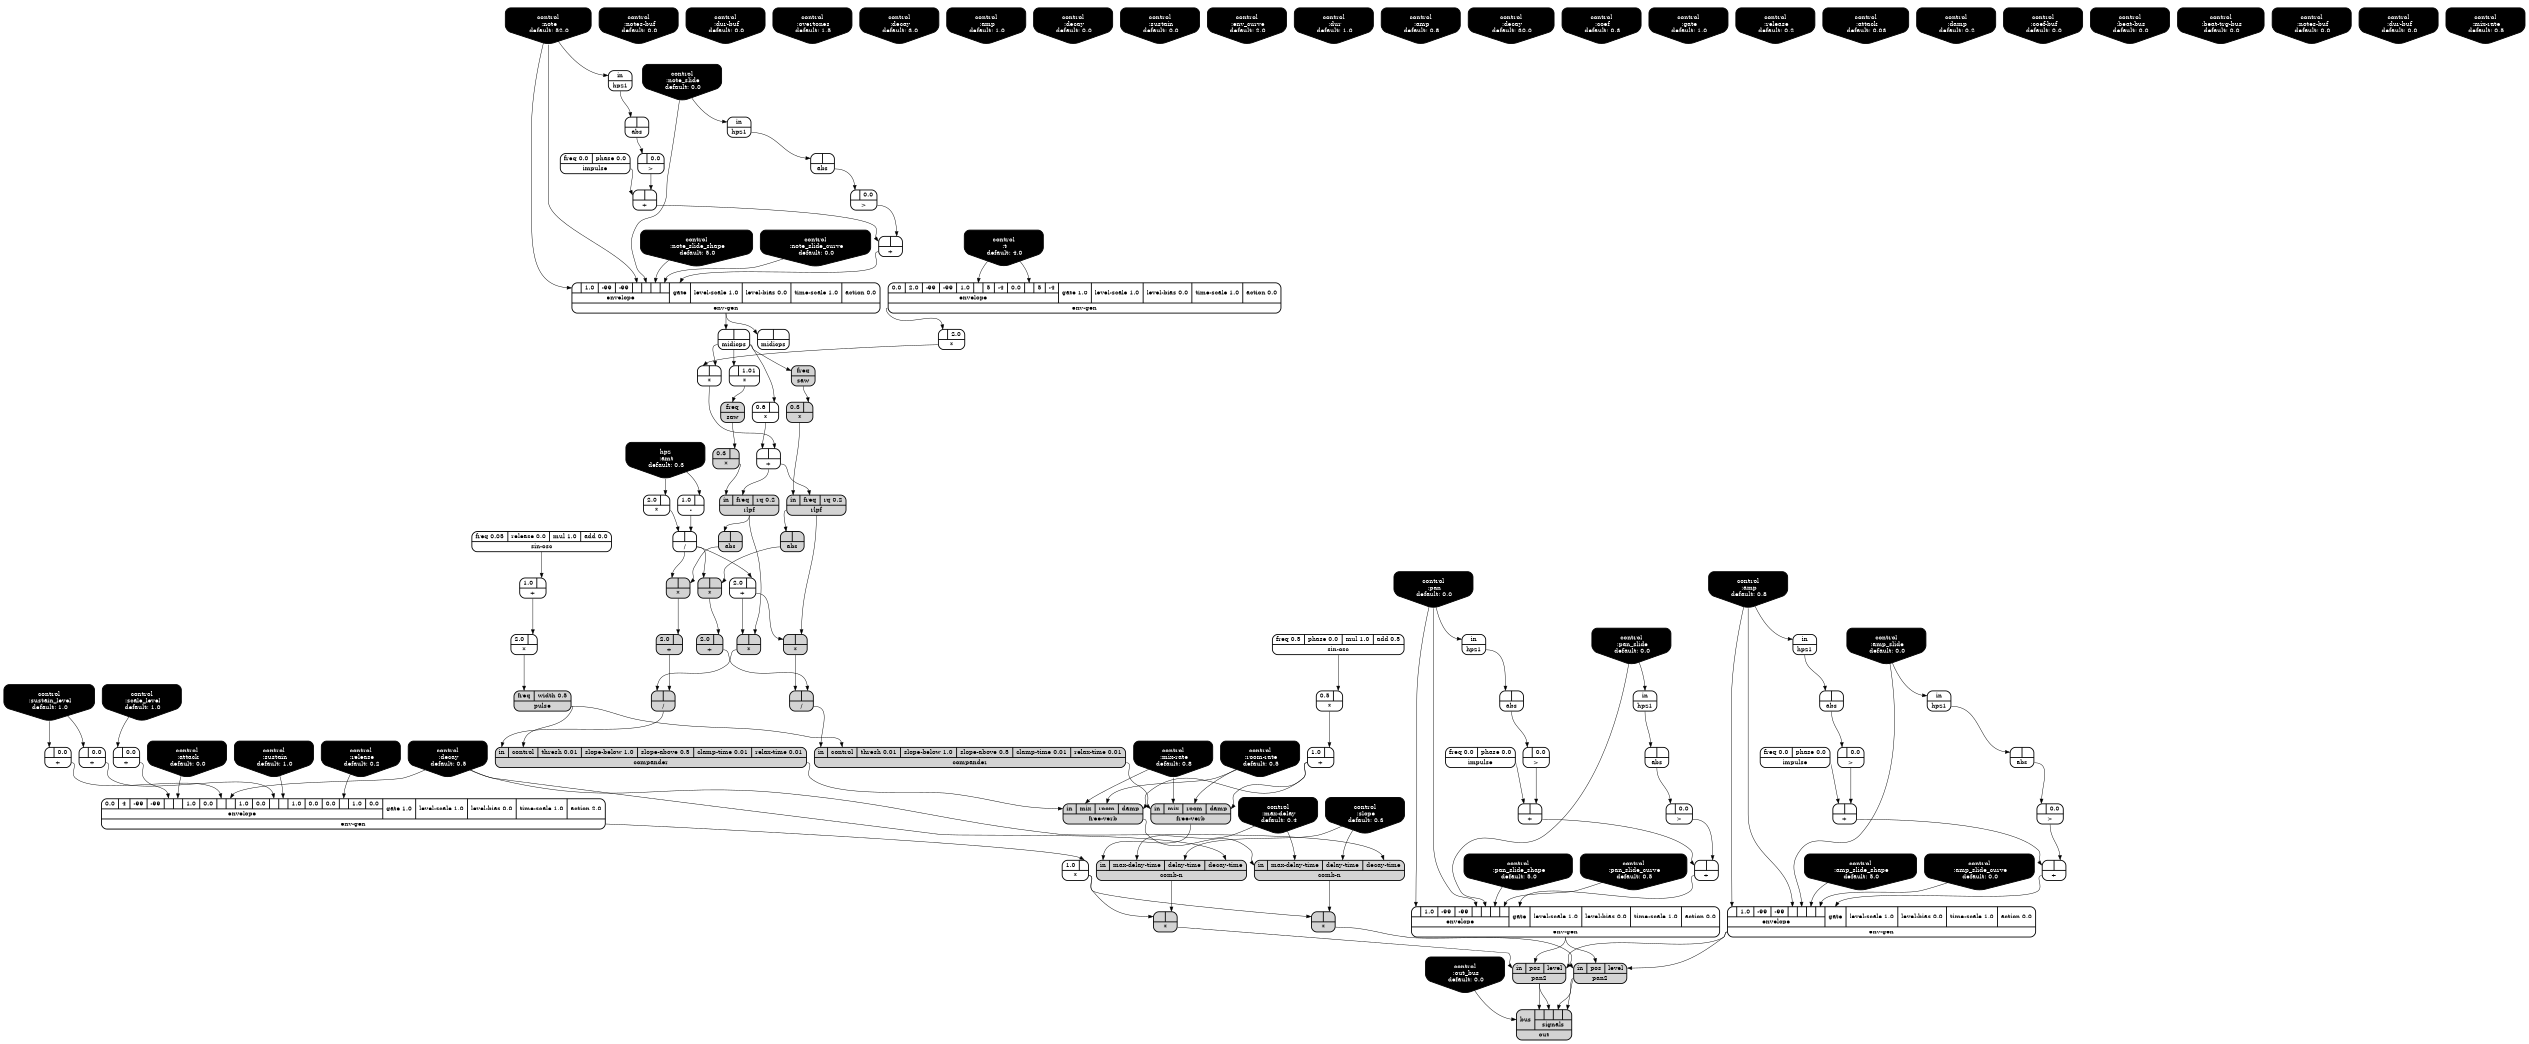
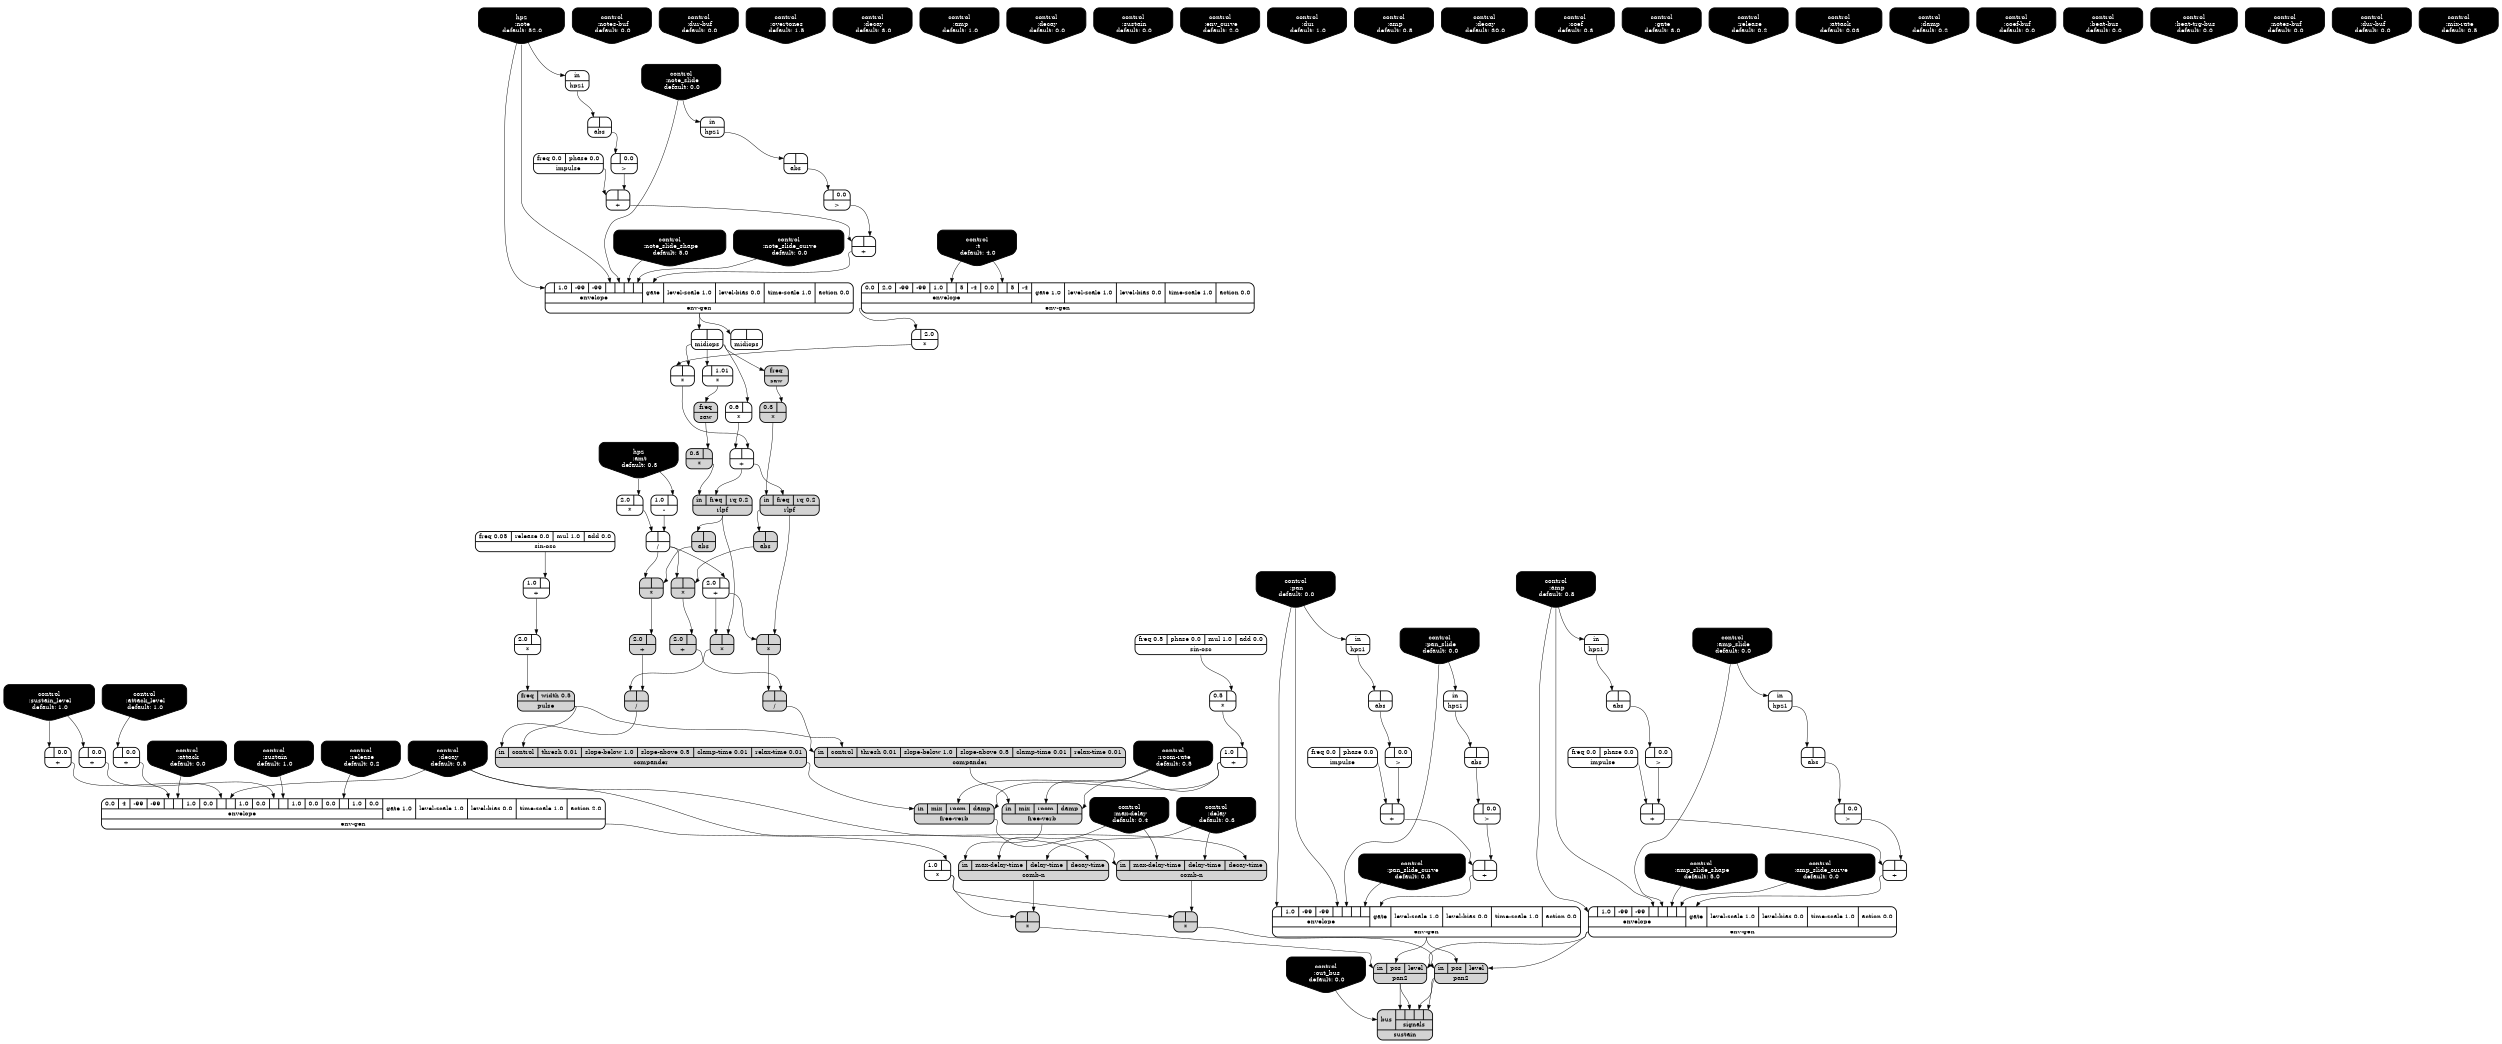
node "control :note default: 52.0": label "control :note default: 52.0" -> "hpz :note default: 52.0"
node "control :gate default: 1.0": label "control :gate default: 1.0" -> "control :gate default: 3.0"
node "freq 0.5": text "add 0.5" -> "add 0.0"
node "control :scale_level default: 1.0": label "control :scale_level default: 1.0" -> "control :attack_level default: 1.0"
node "control :mix-rate default: 0.8": removed
node "control :slope default: 0.3": label "control :slope default: 0.3" -> "control :delay default: 0.3"
node "control :pan_slide_shape default: 5.0": removed
node "bus": text "out" -> "sustain"
